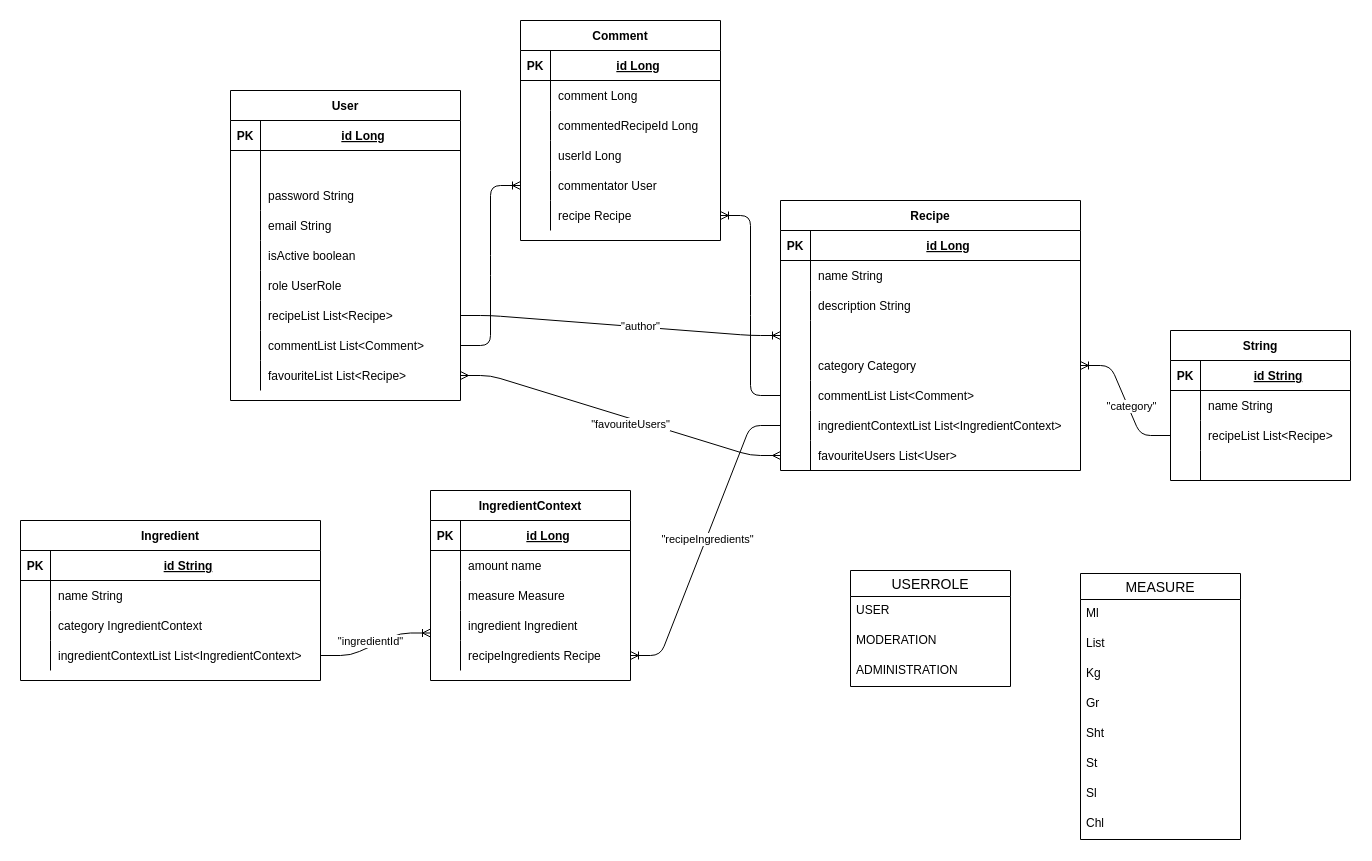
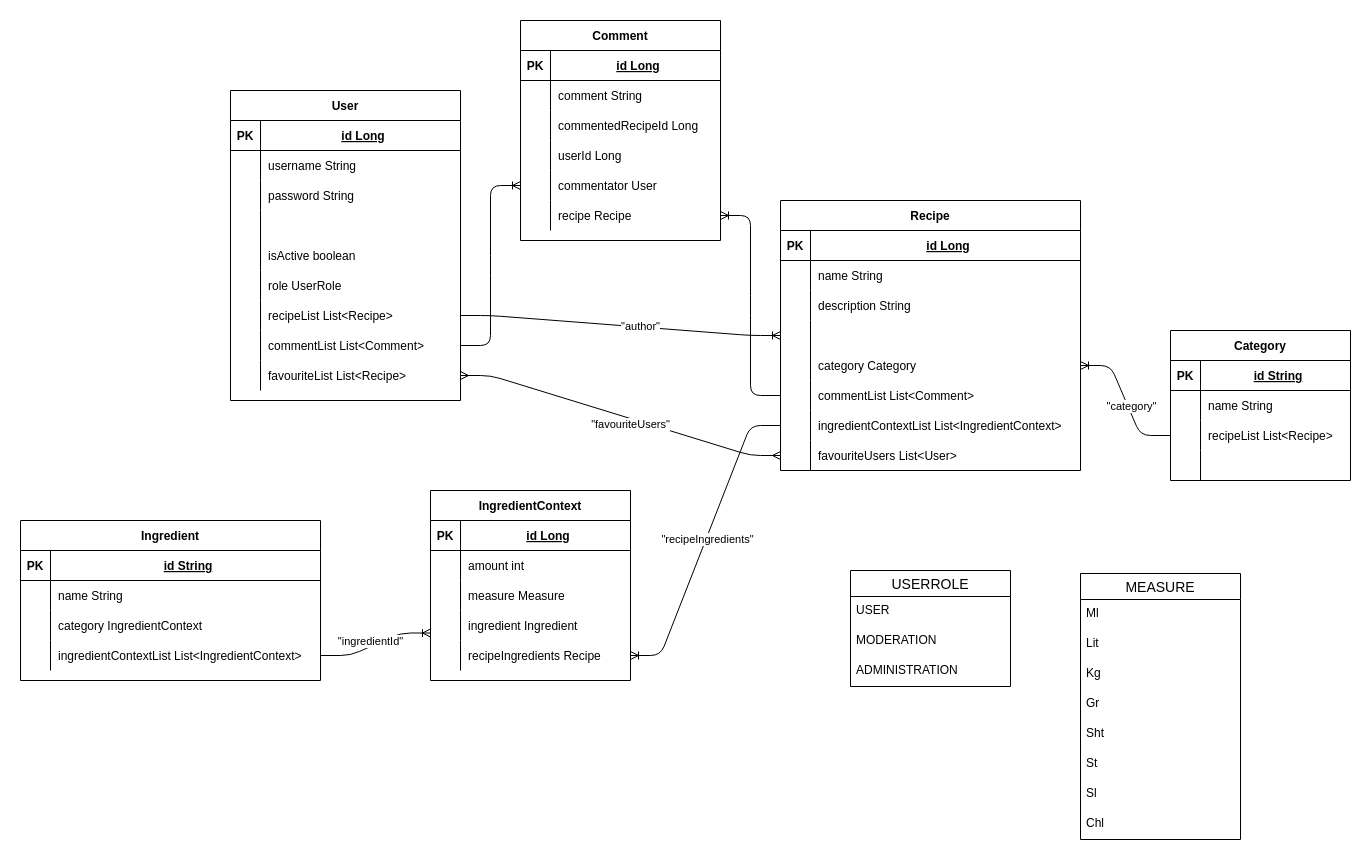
node "comment Long": label "comment Long" -> "comment String"
node "username String": added
node "email String": removed
node "String": label "String" -> "Category"
node "amount name": label "amount name" -> "amount int"
node "List": label "List" -> "Lit"
